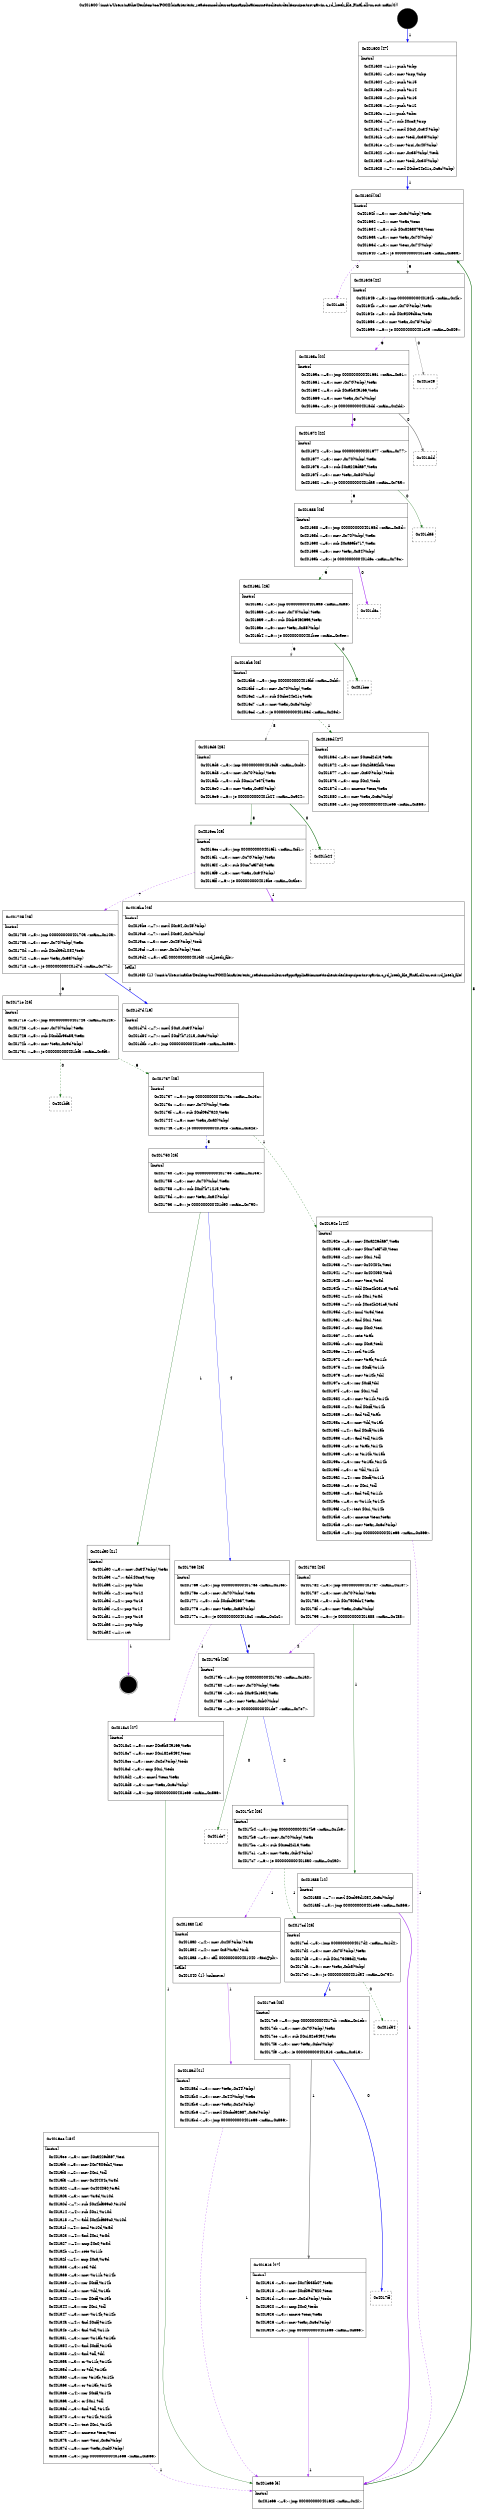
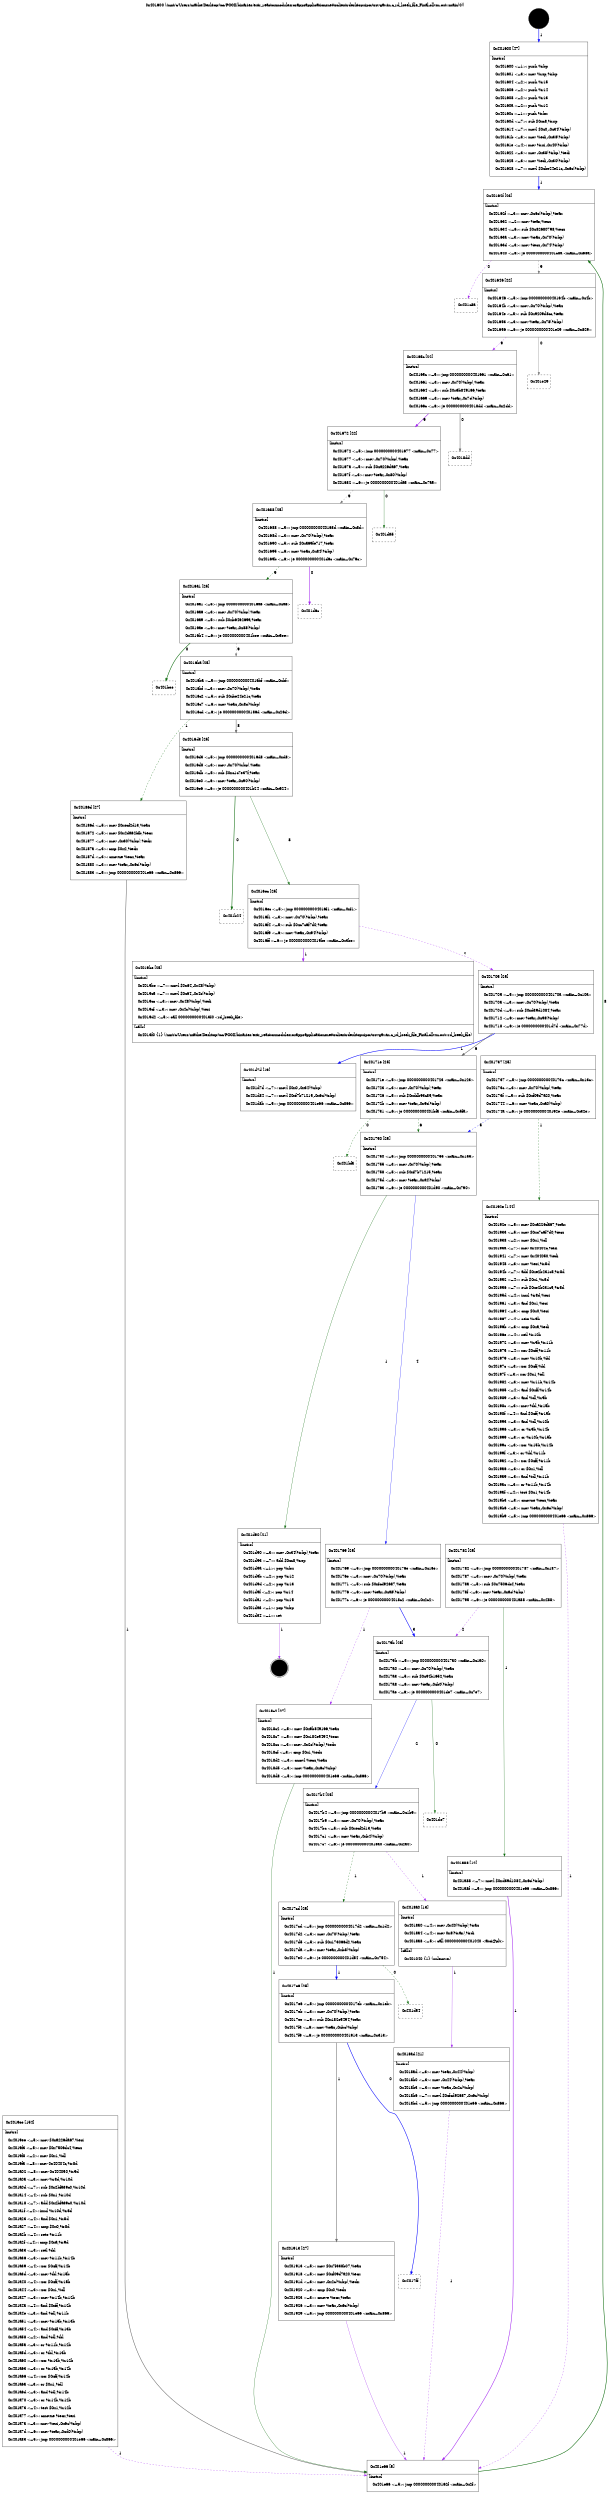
edge "0x4016ba [25]" -> "0x4016d3 [25]": style dashed -> bold
edge "0x40171e [25]" -> "0x401737 [25]": now "0x40171e [25]" -> "0x401750 [25]"
edge "0x40186d [27]" -> "0x401e66 [5]": added, label "1"
